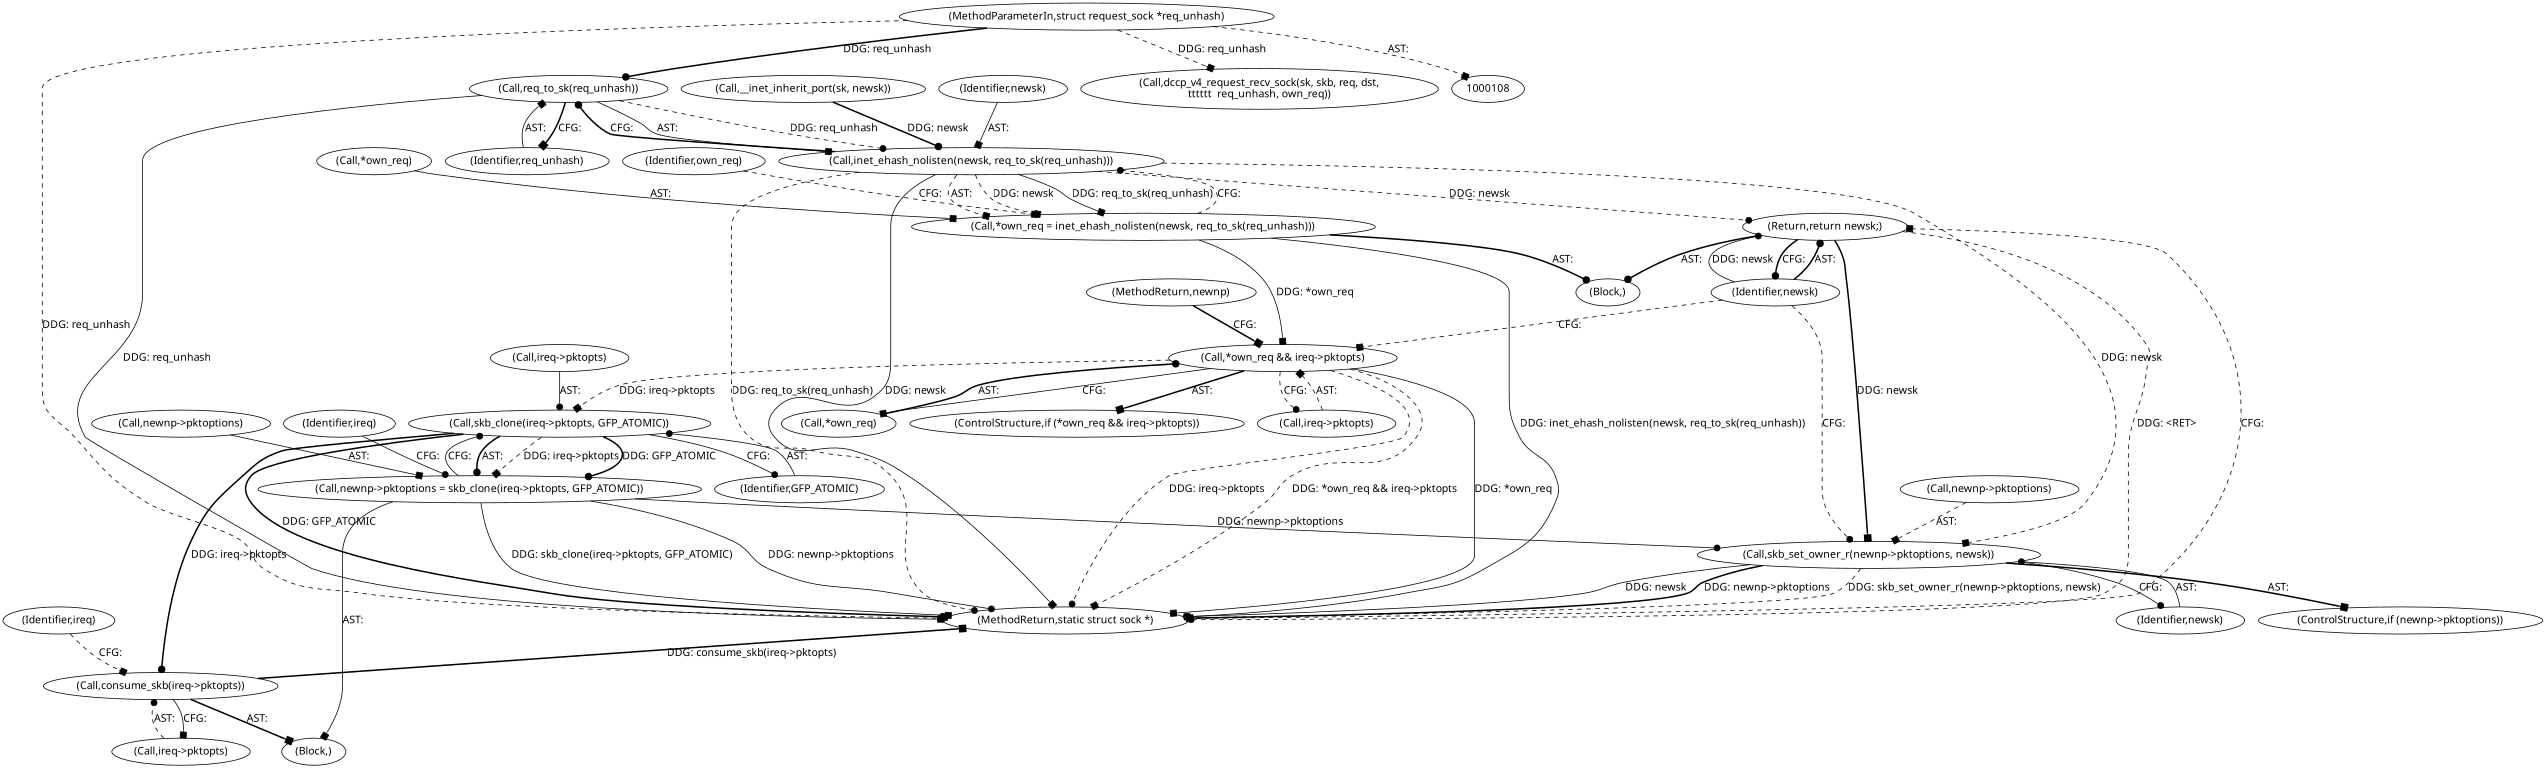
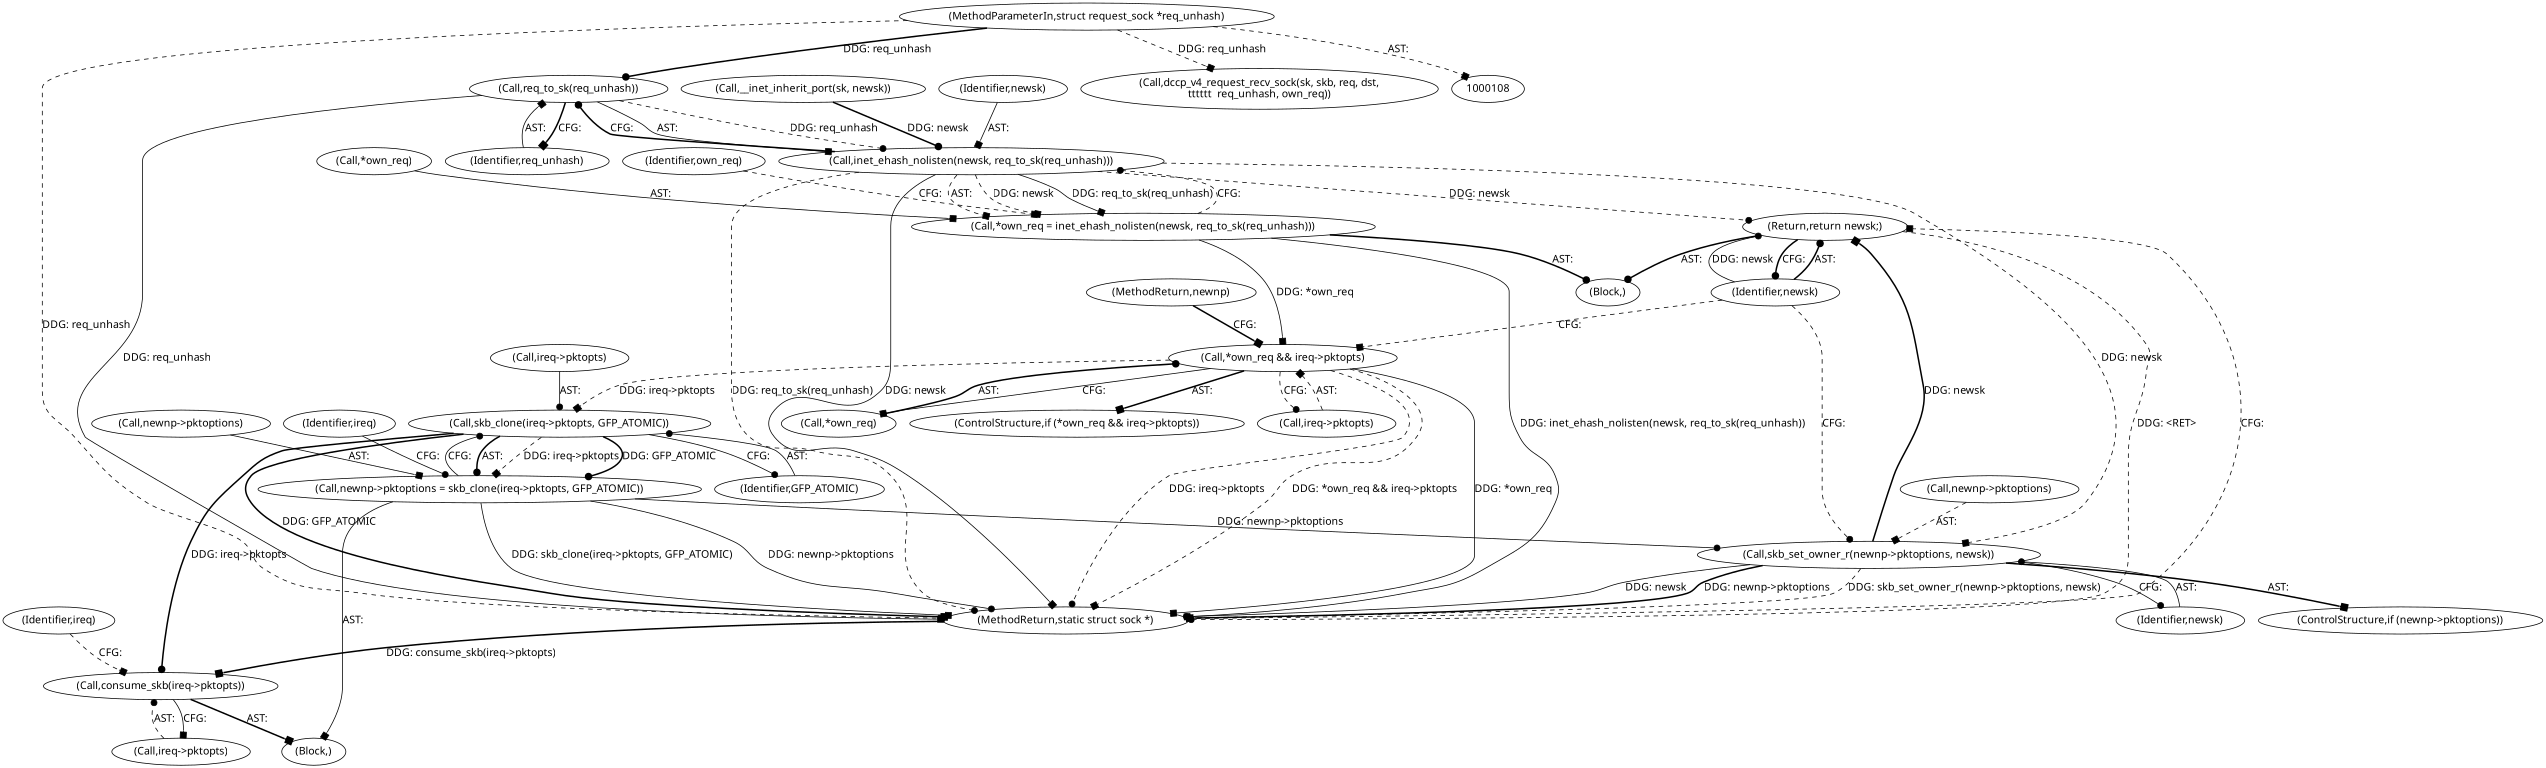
edge "(Return,return newsk;)" -> "(Call,skb_set_owner_r(newnp->pktoptions, newsk))": reversed
edge "(Call,consume_skb(ireq->pktopts))" -> "(MethodReturn,static struct sock *)": reversed
